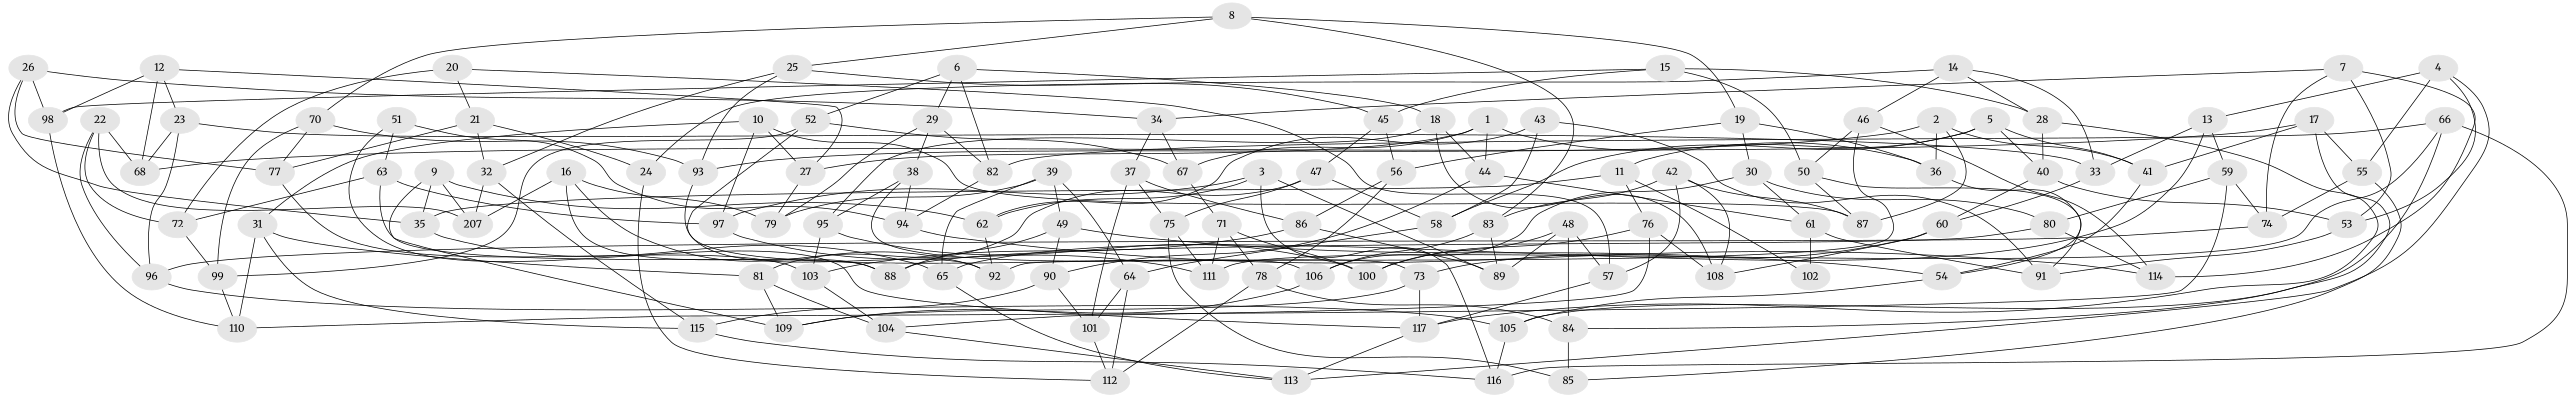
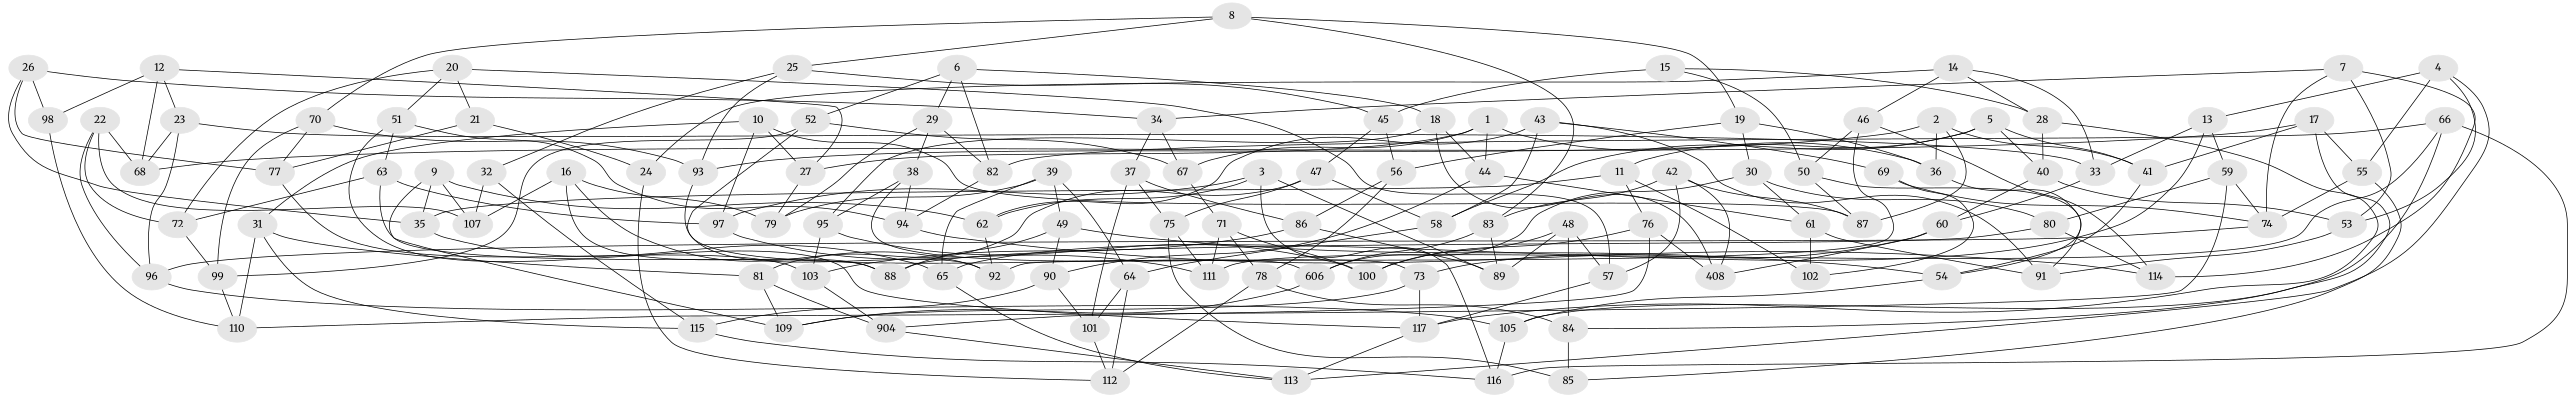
edge "15" -- "98": removed
edge "20" -- "51": added
edge "21" -- "32": removed
node "69": added
node "207": label "207" -> "107"
node "106": label "106" -> "606"
node "108": label "108" -> "408"
node "104": label "104" -> "904"
